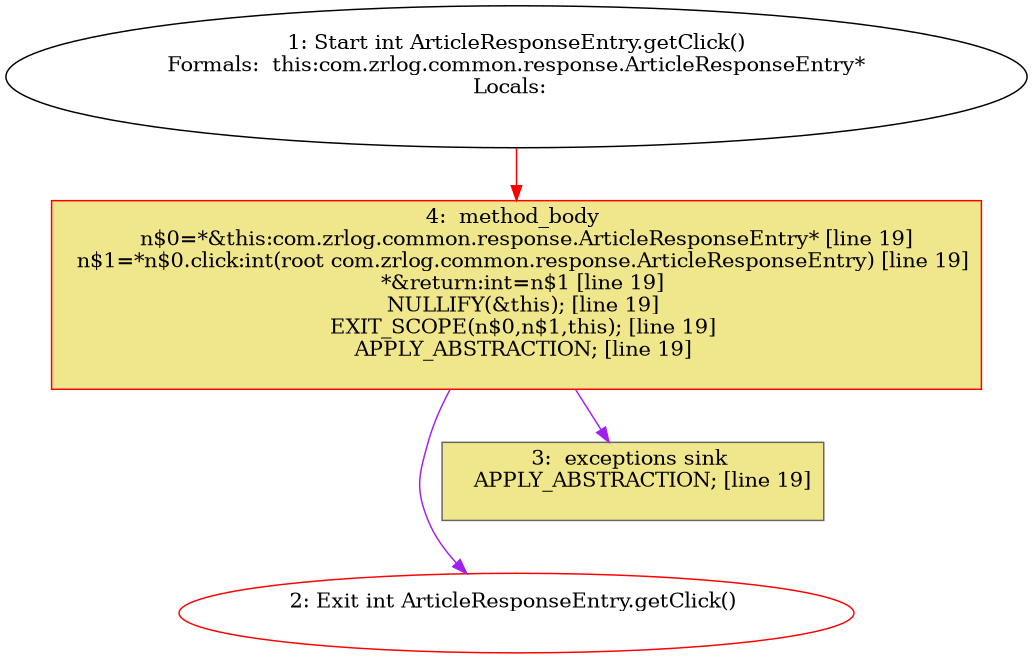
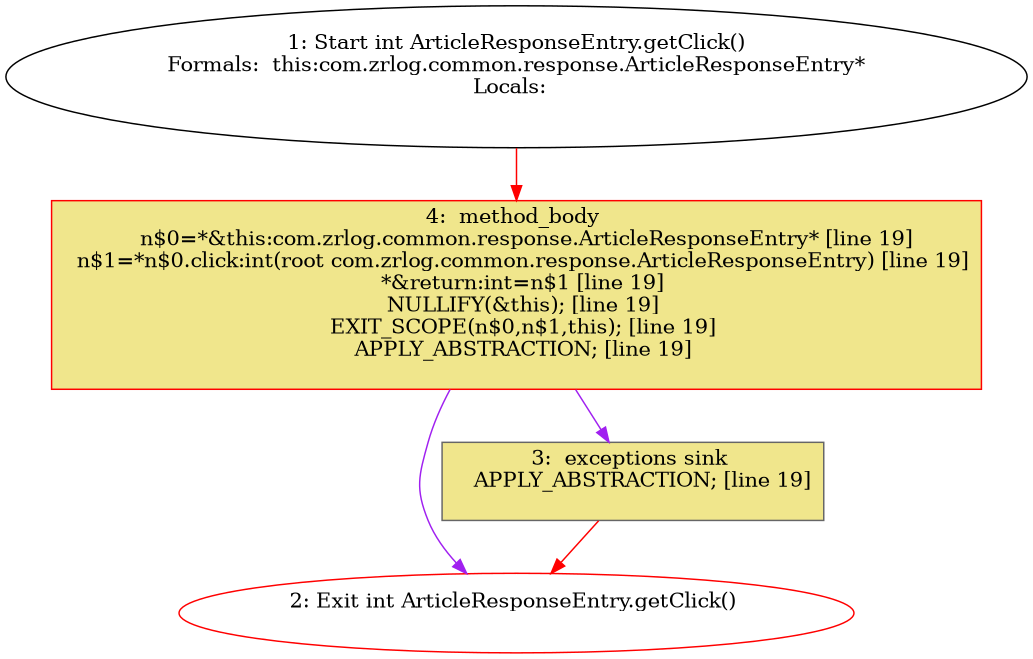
edge "3:  exceptions sink APPLY_ABSTRACTION; [line 19]" -> "2: Exit int ArticleResponseEntry.getClick()": added
